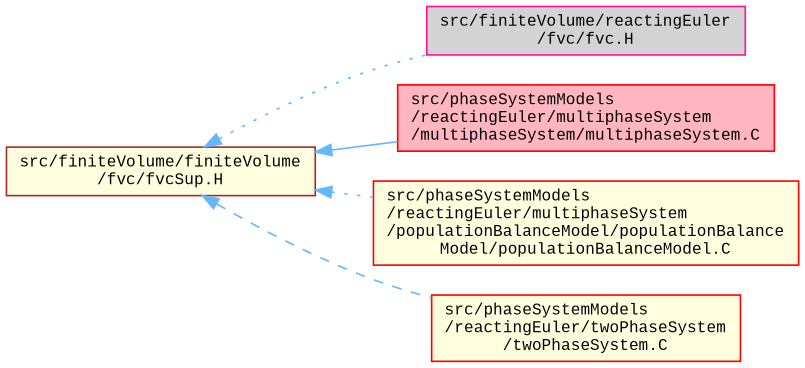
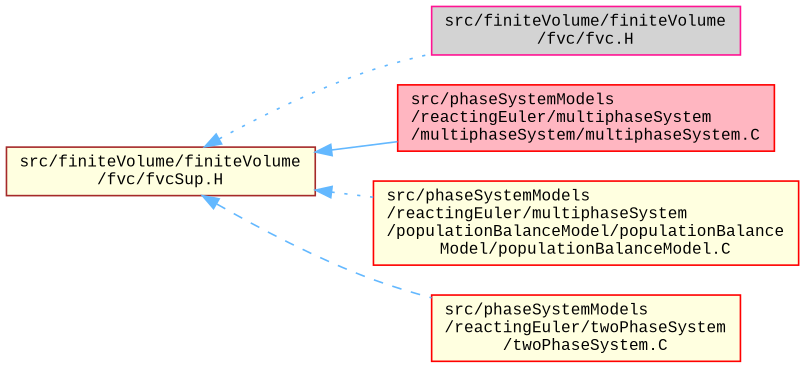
node "src/finiteVolume/reactingEuler /fvc/fvc.H": label "src/finiteVolume/reactingEuler /fvc/fvc.H" -> "src/finiteVolume/finiteVolume /fvc/fvc.H"
